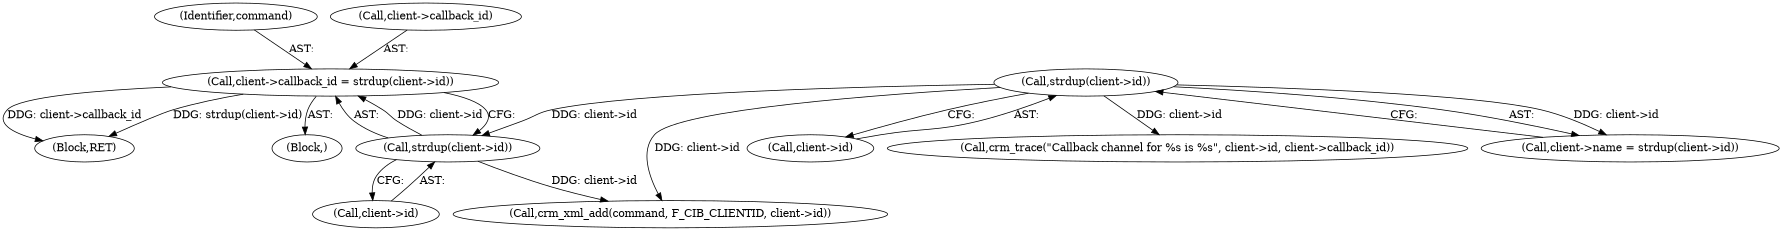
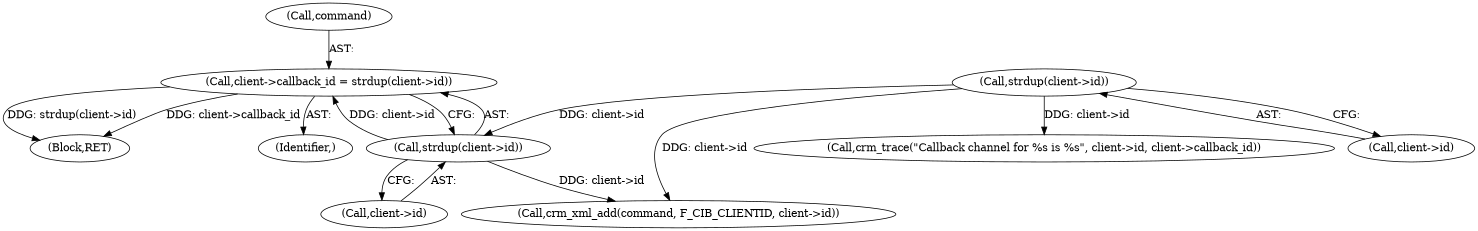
node "(Identifier,command)": label "(Identifier,command)" -> "(Call,command)"
node "(Call,client->callback_id)": removed
node "(Block,)": label "(Block,)" -> "(Identifier,)"
node "(Call,client->name = strdup(client->id))": removed
